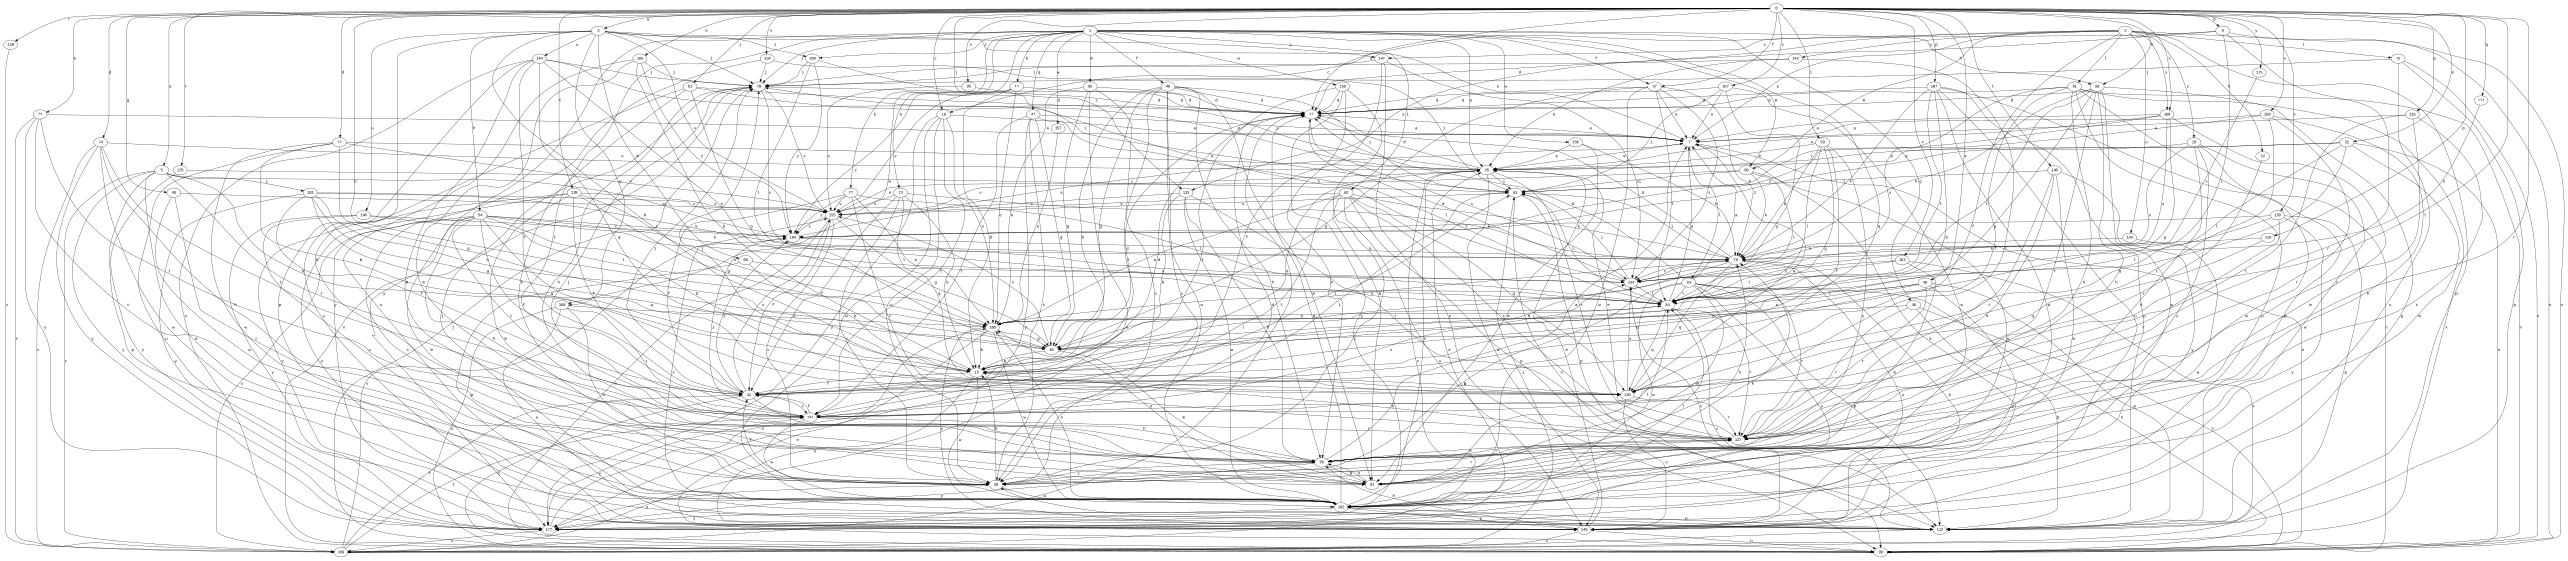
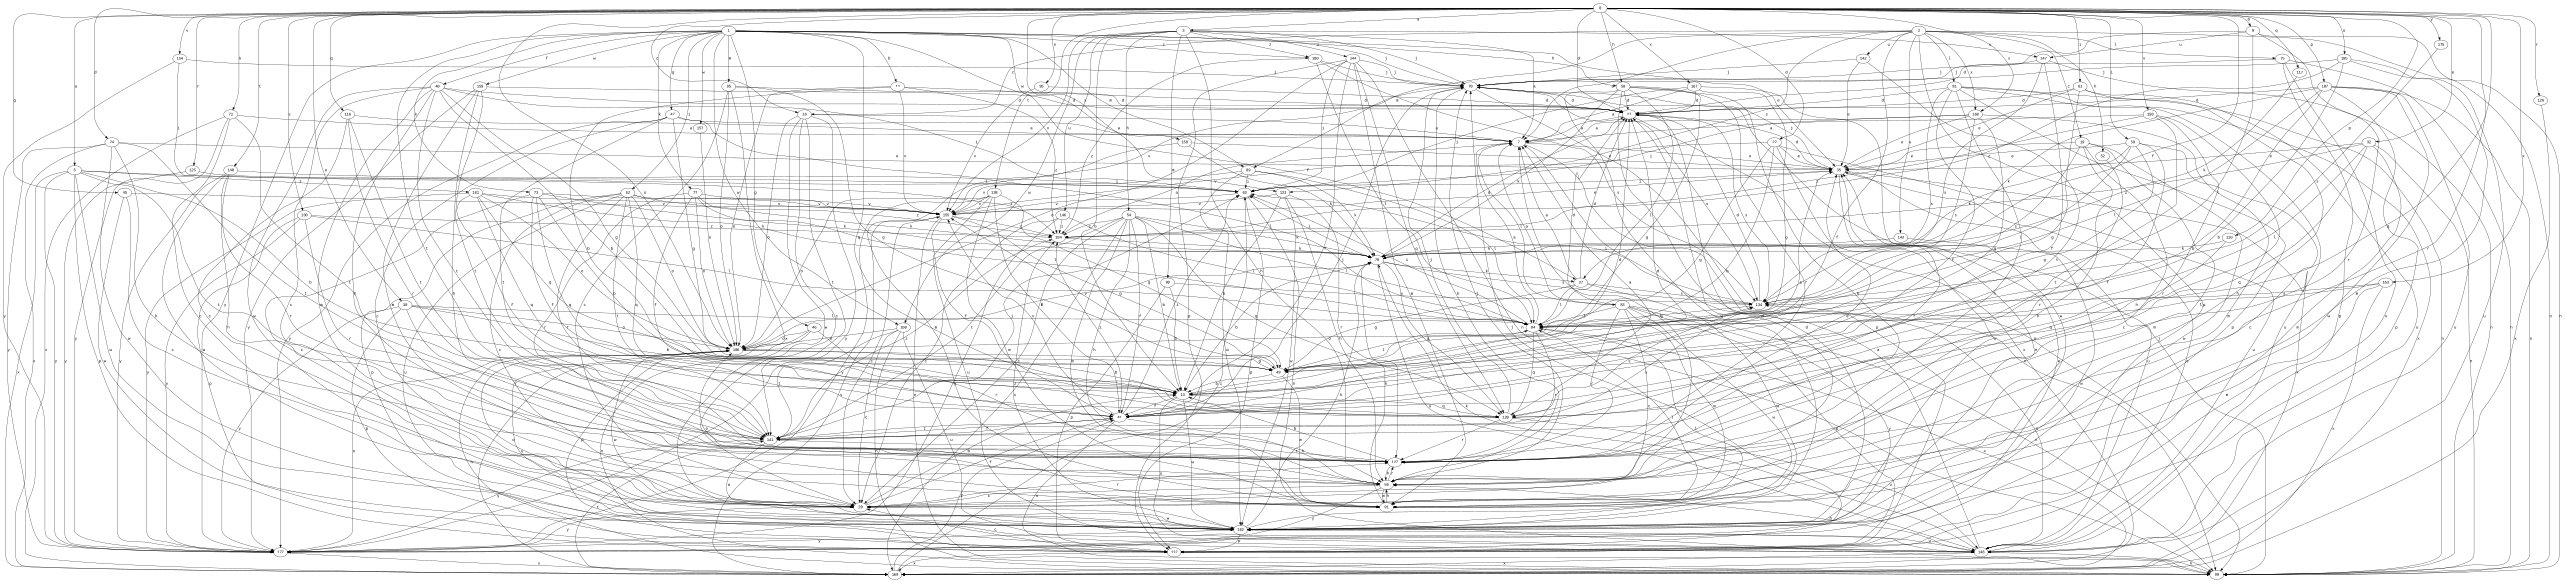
edge "37" -> "78": reversed
edge "0" -> "120": label "l" -> "q"
edge "112" -> "169": added, label "x"
